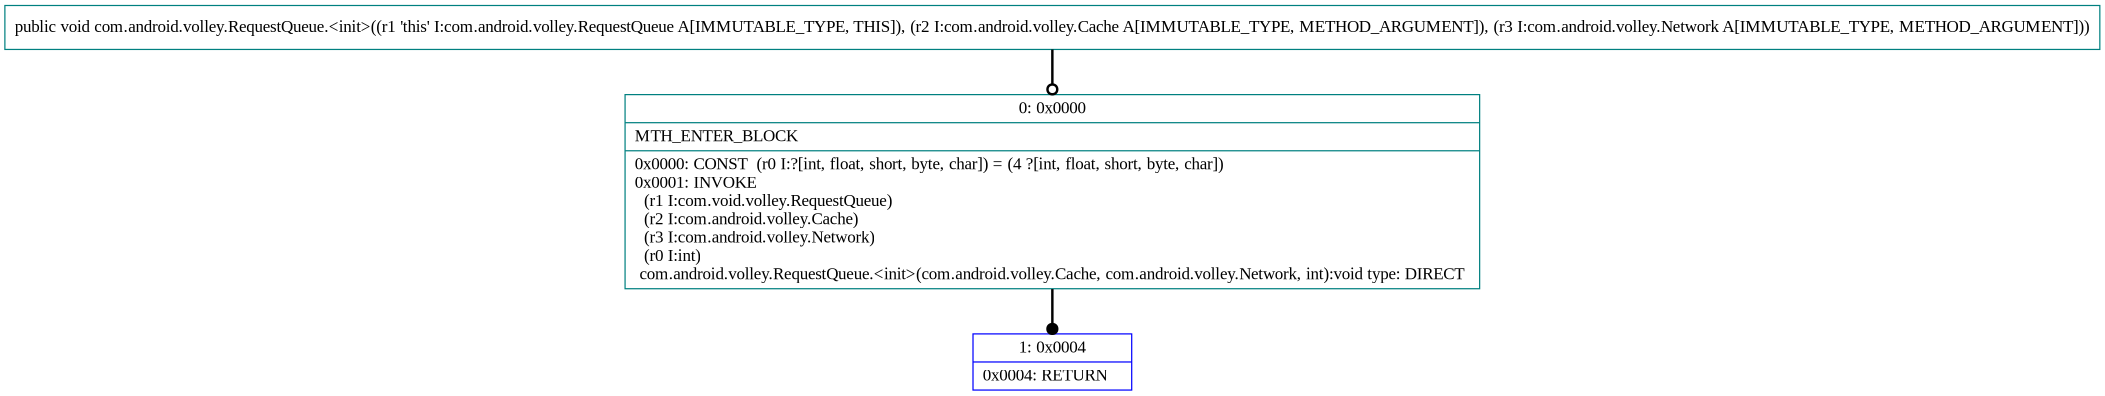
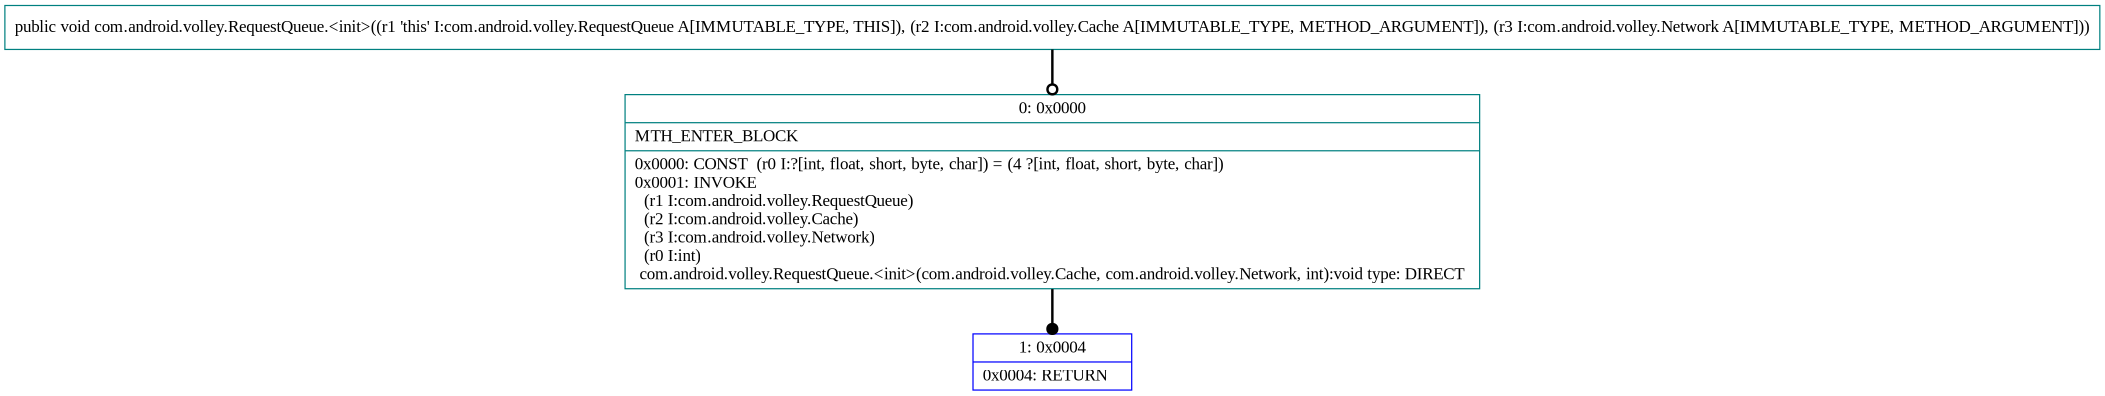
node "0: 0x0000": text "(r1 I:com.void.volley.RequestQueue)" -> "(r1 I:com.android.volley.RequestQueue)"
